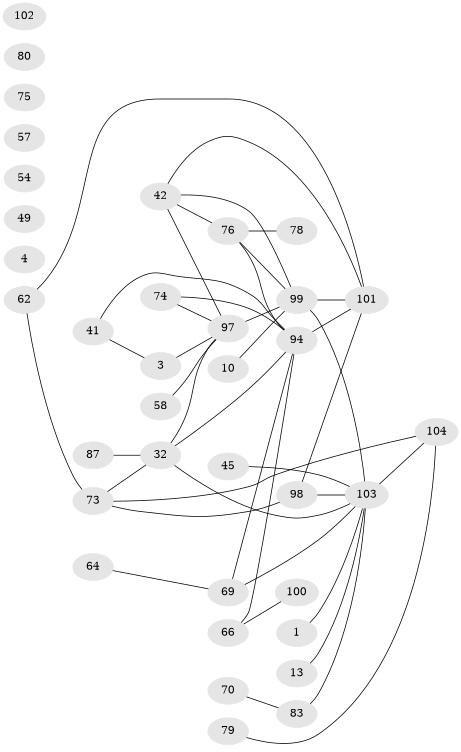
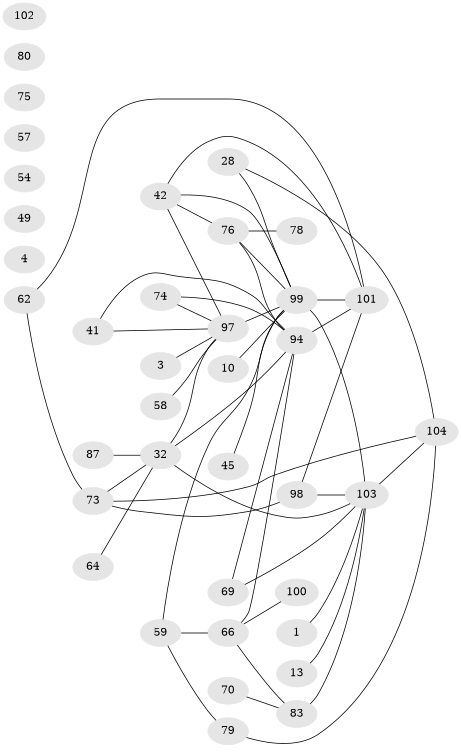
node "28": added
edge "41" -- "3": now "41" -- "97"
edge "45" -- "103": now "45" -- "99"
edge "64" -- "69": now "64" -- "32"
node "59": added
edge "66" -- "83": added
